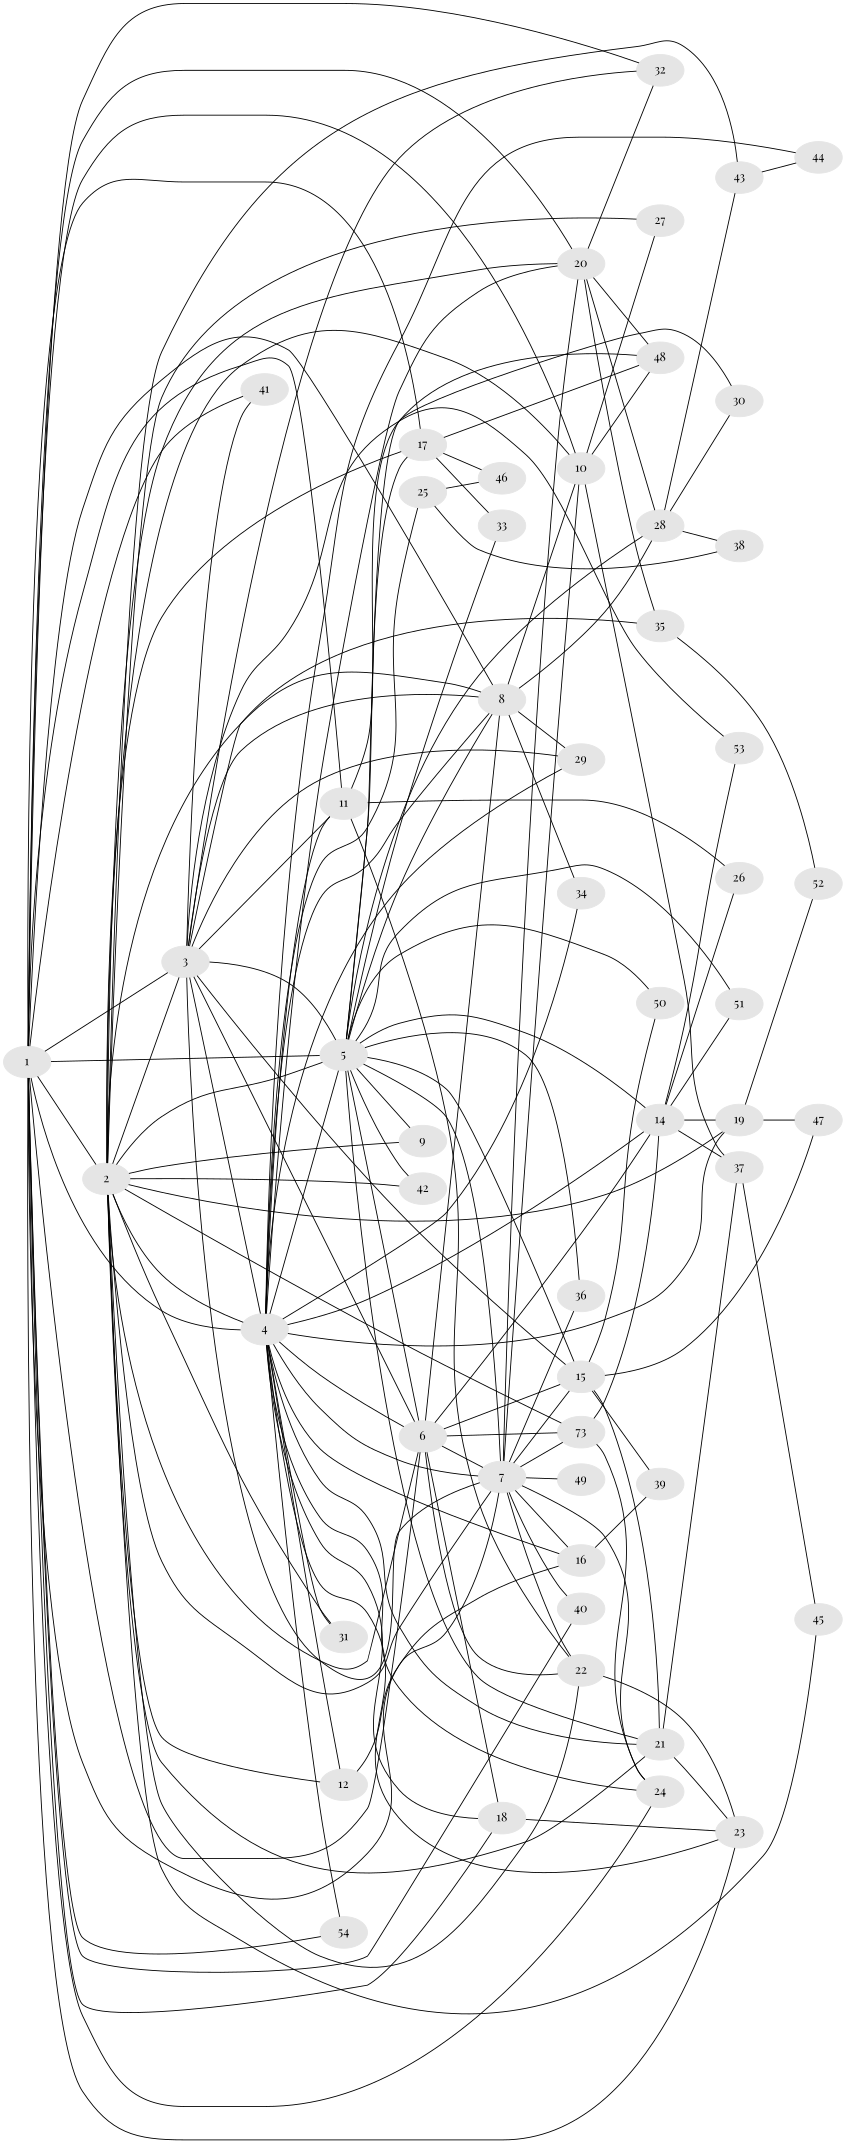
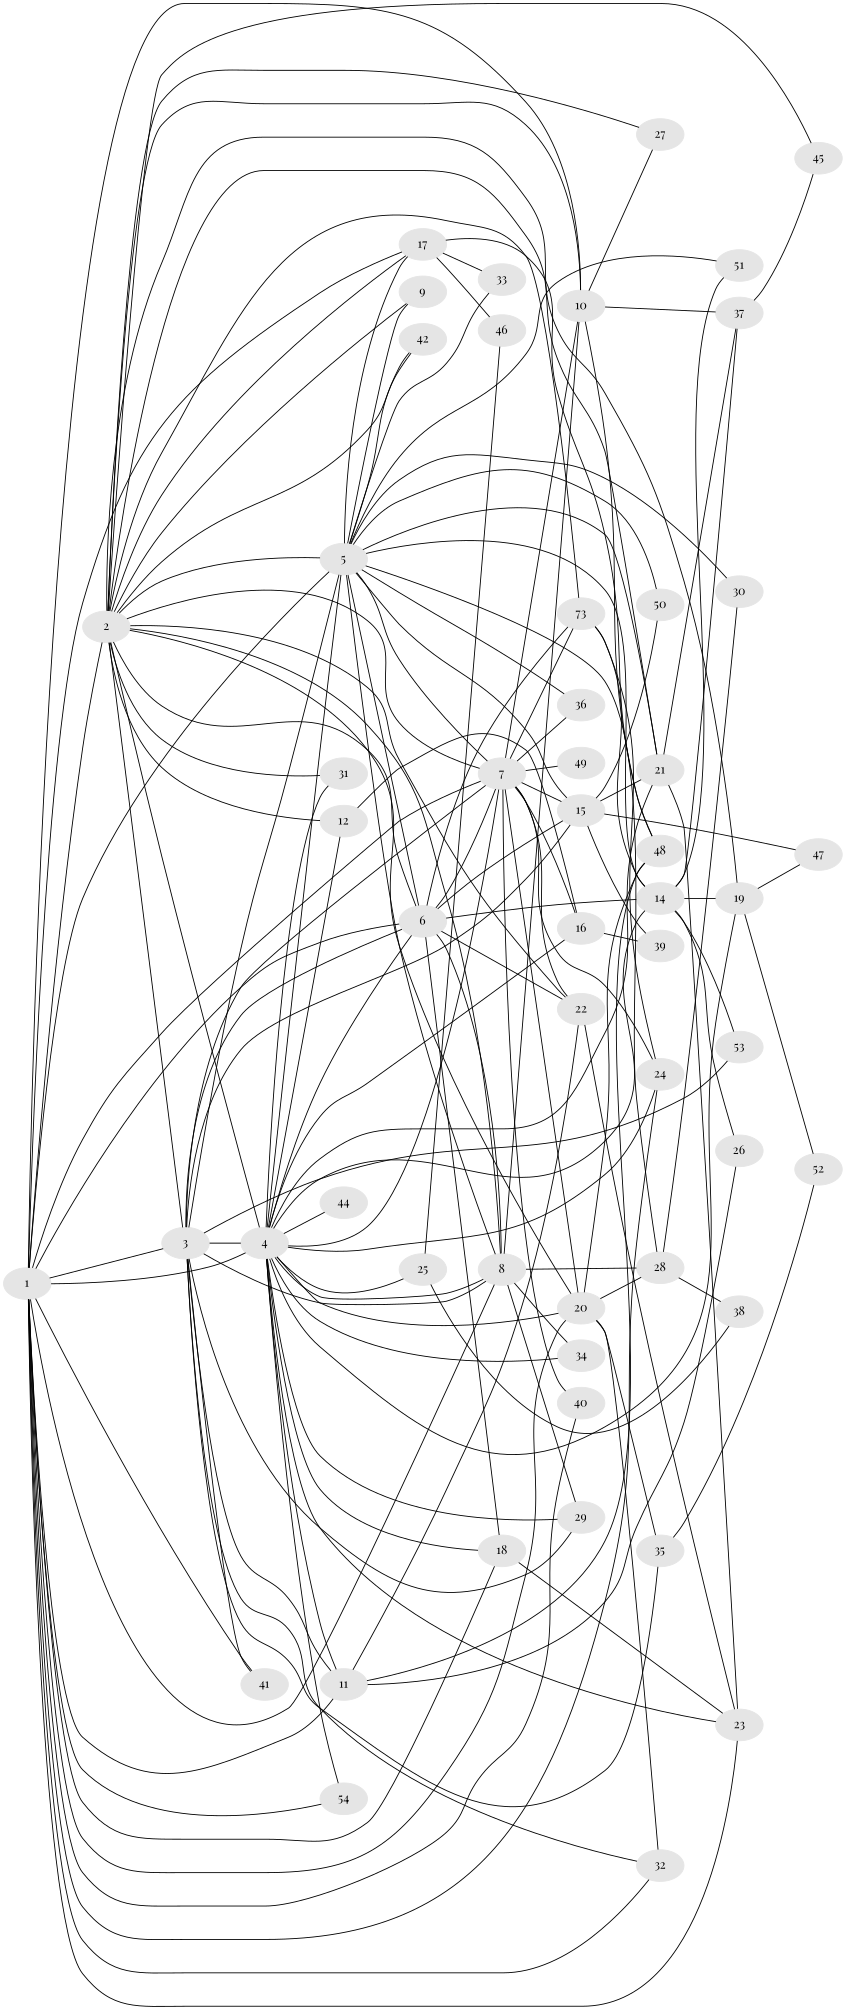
node "43": removed
